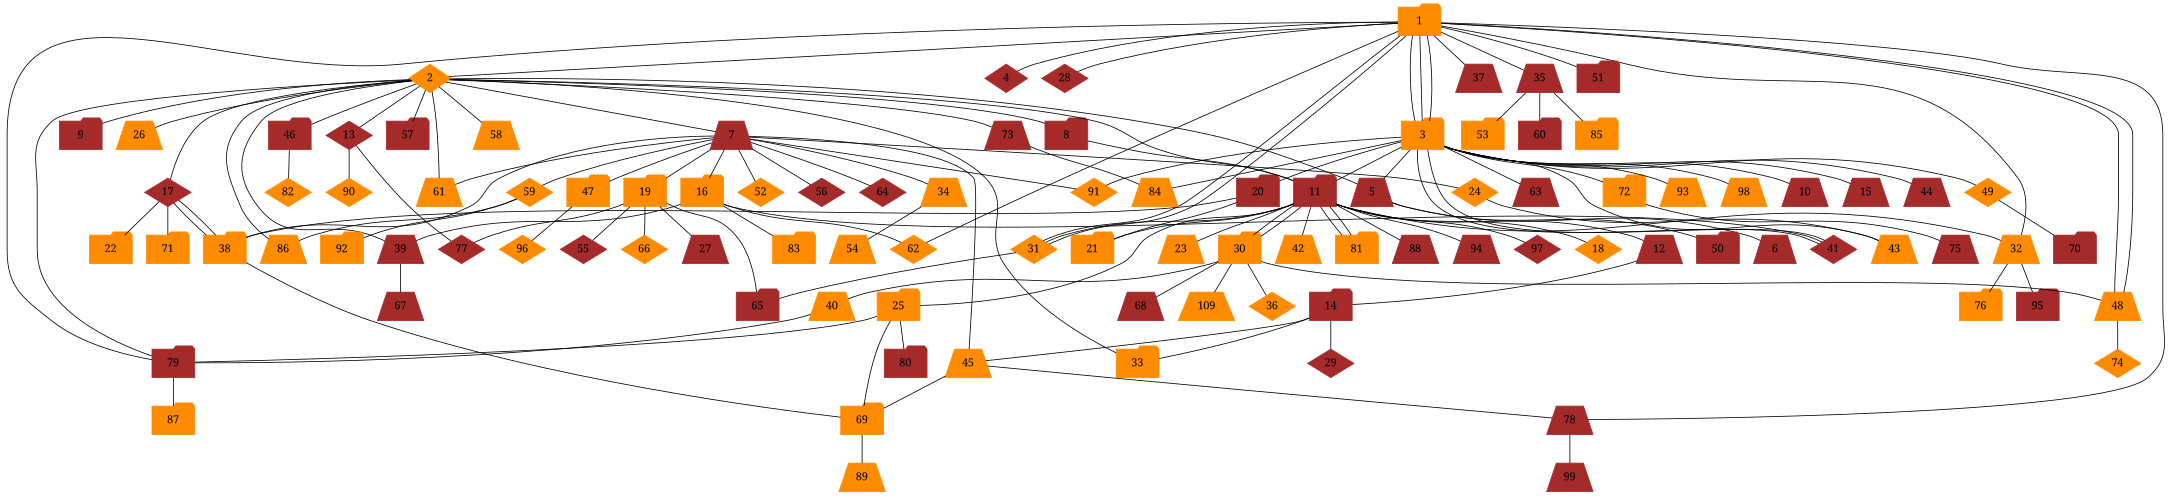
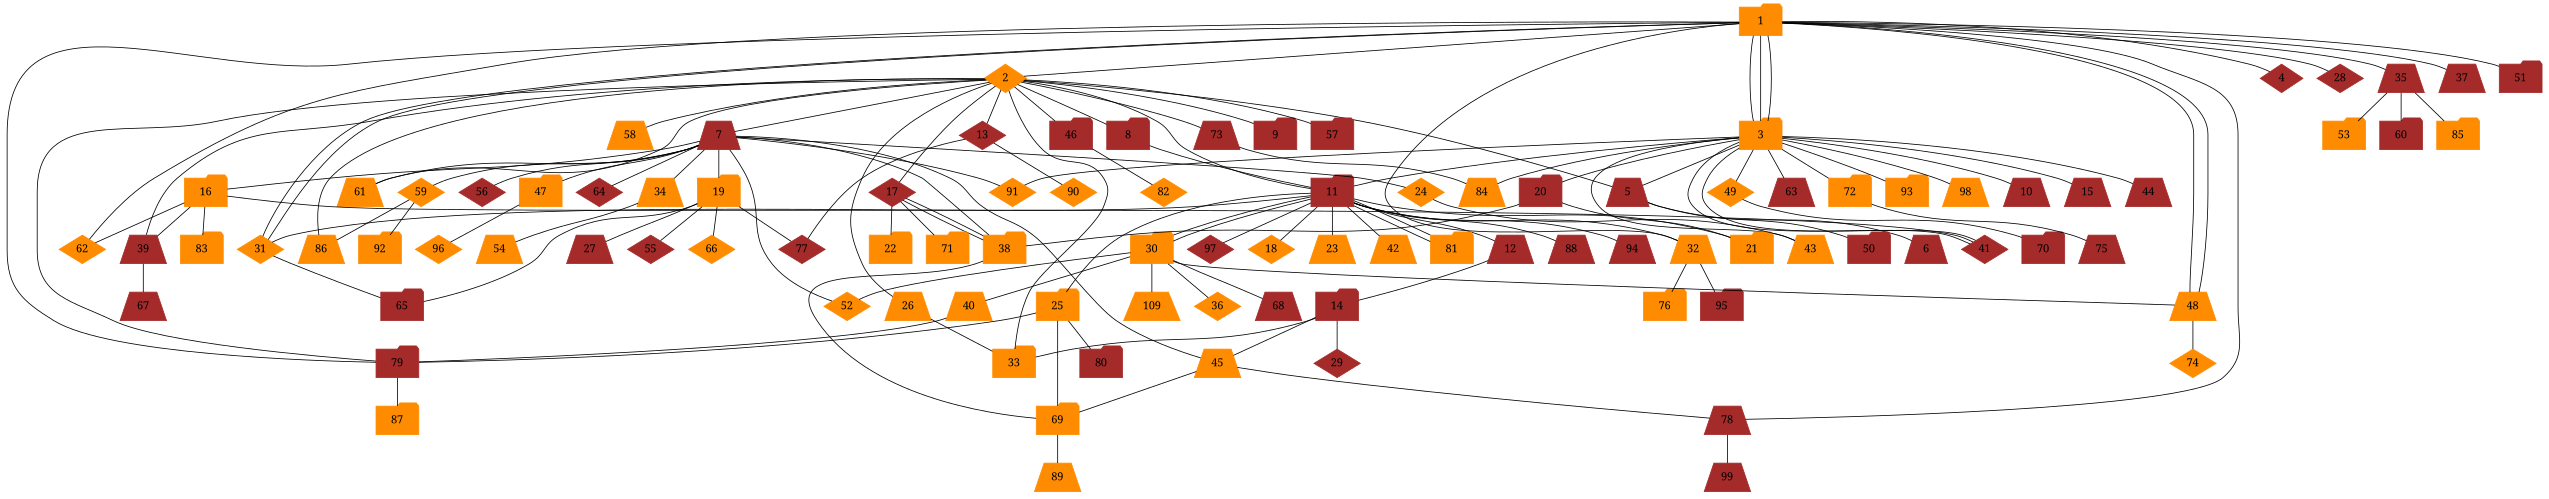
node "93": shape trapezium -> folder
edge "30" -- "52": added
edge "26" -- "33": added
